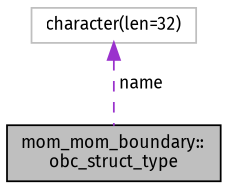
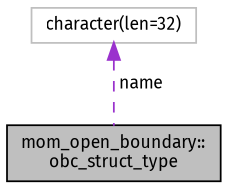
node "mom_mom_boundary:: obc_struct_type": label "mom_mom_boundary:: obc_struct_type" -> "mom_open_boundary:: obc_struct_type"
